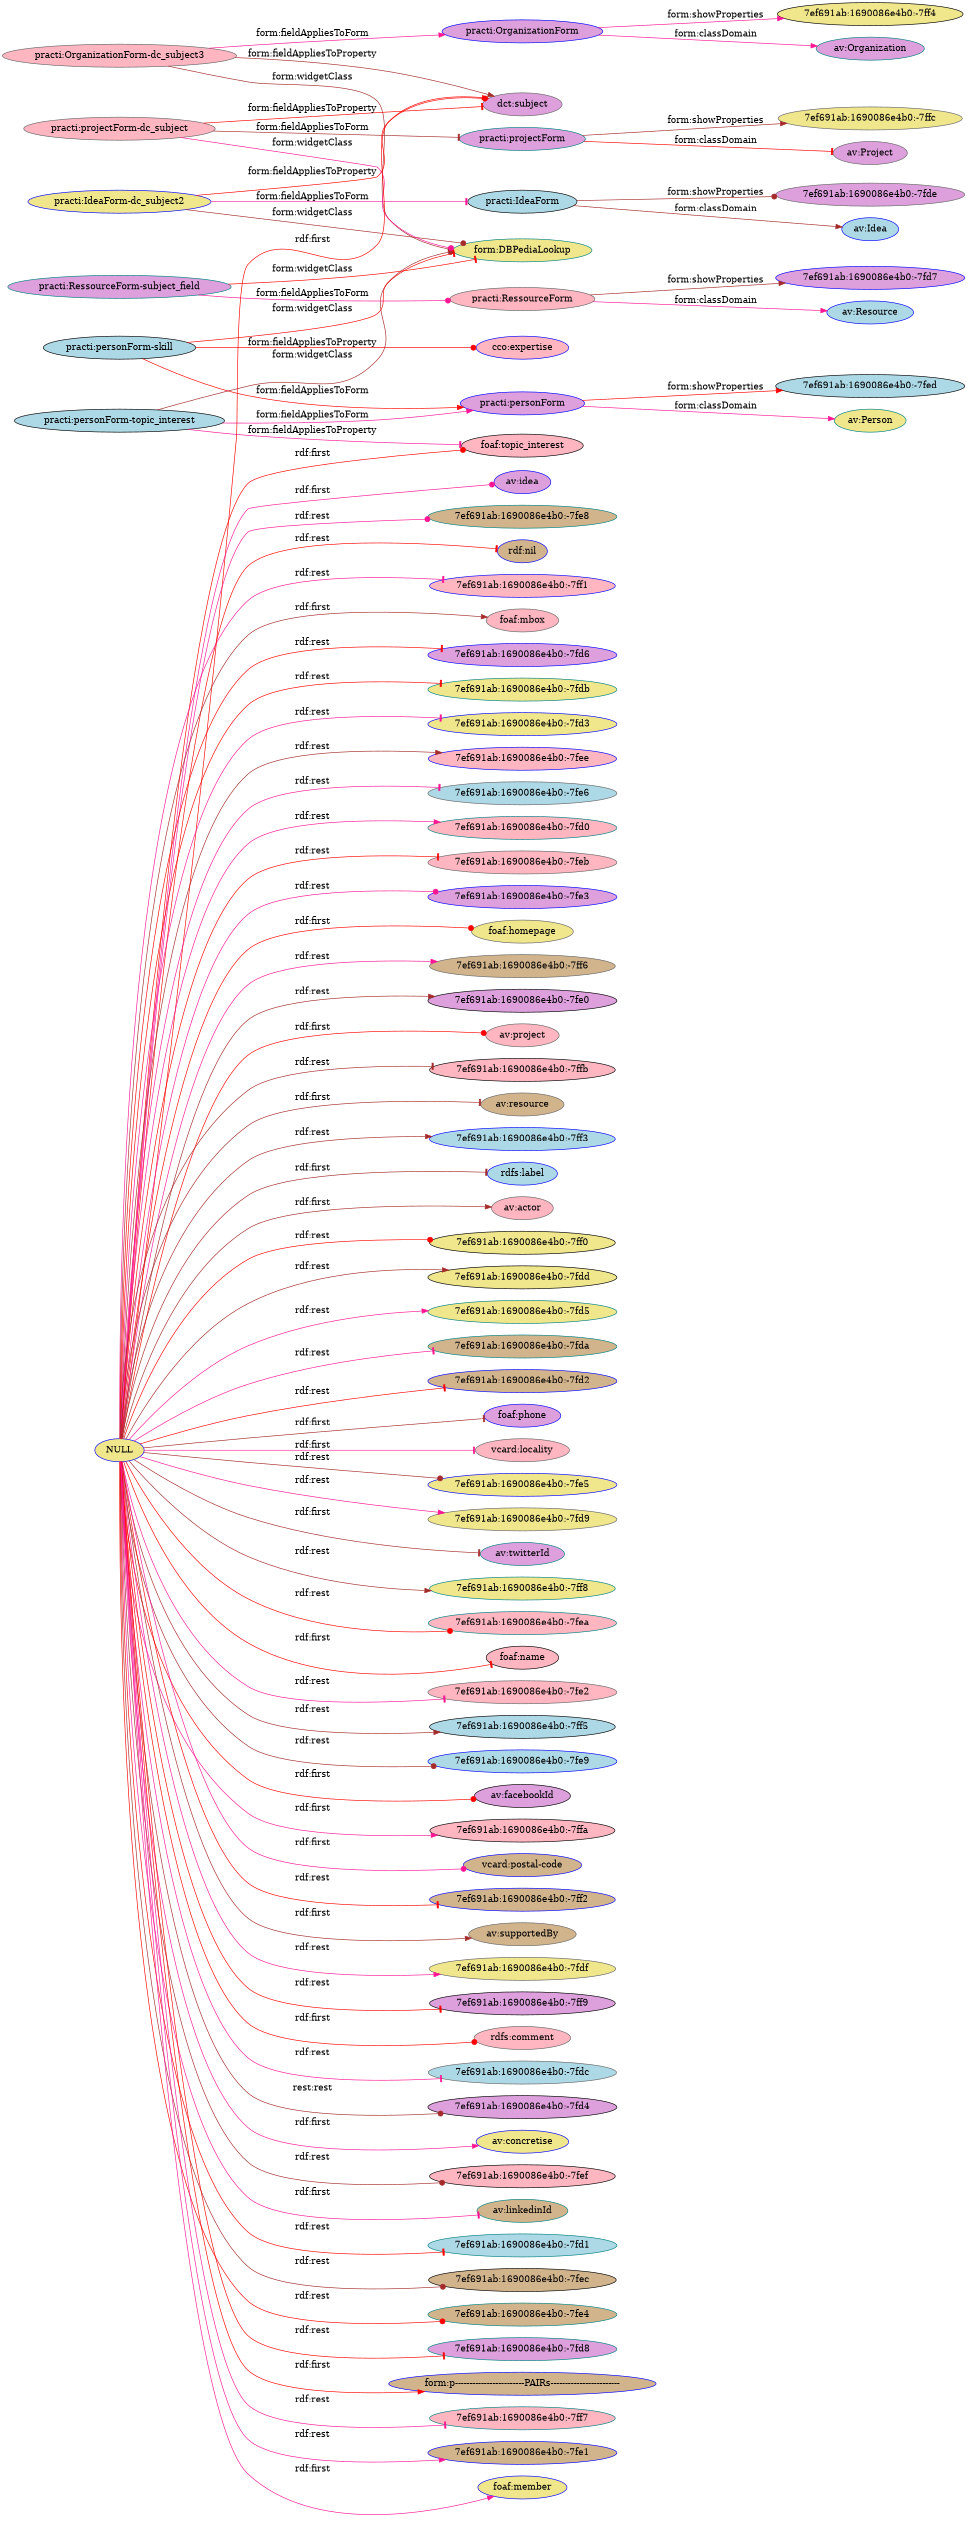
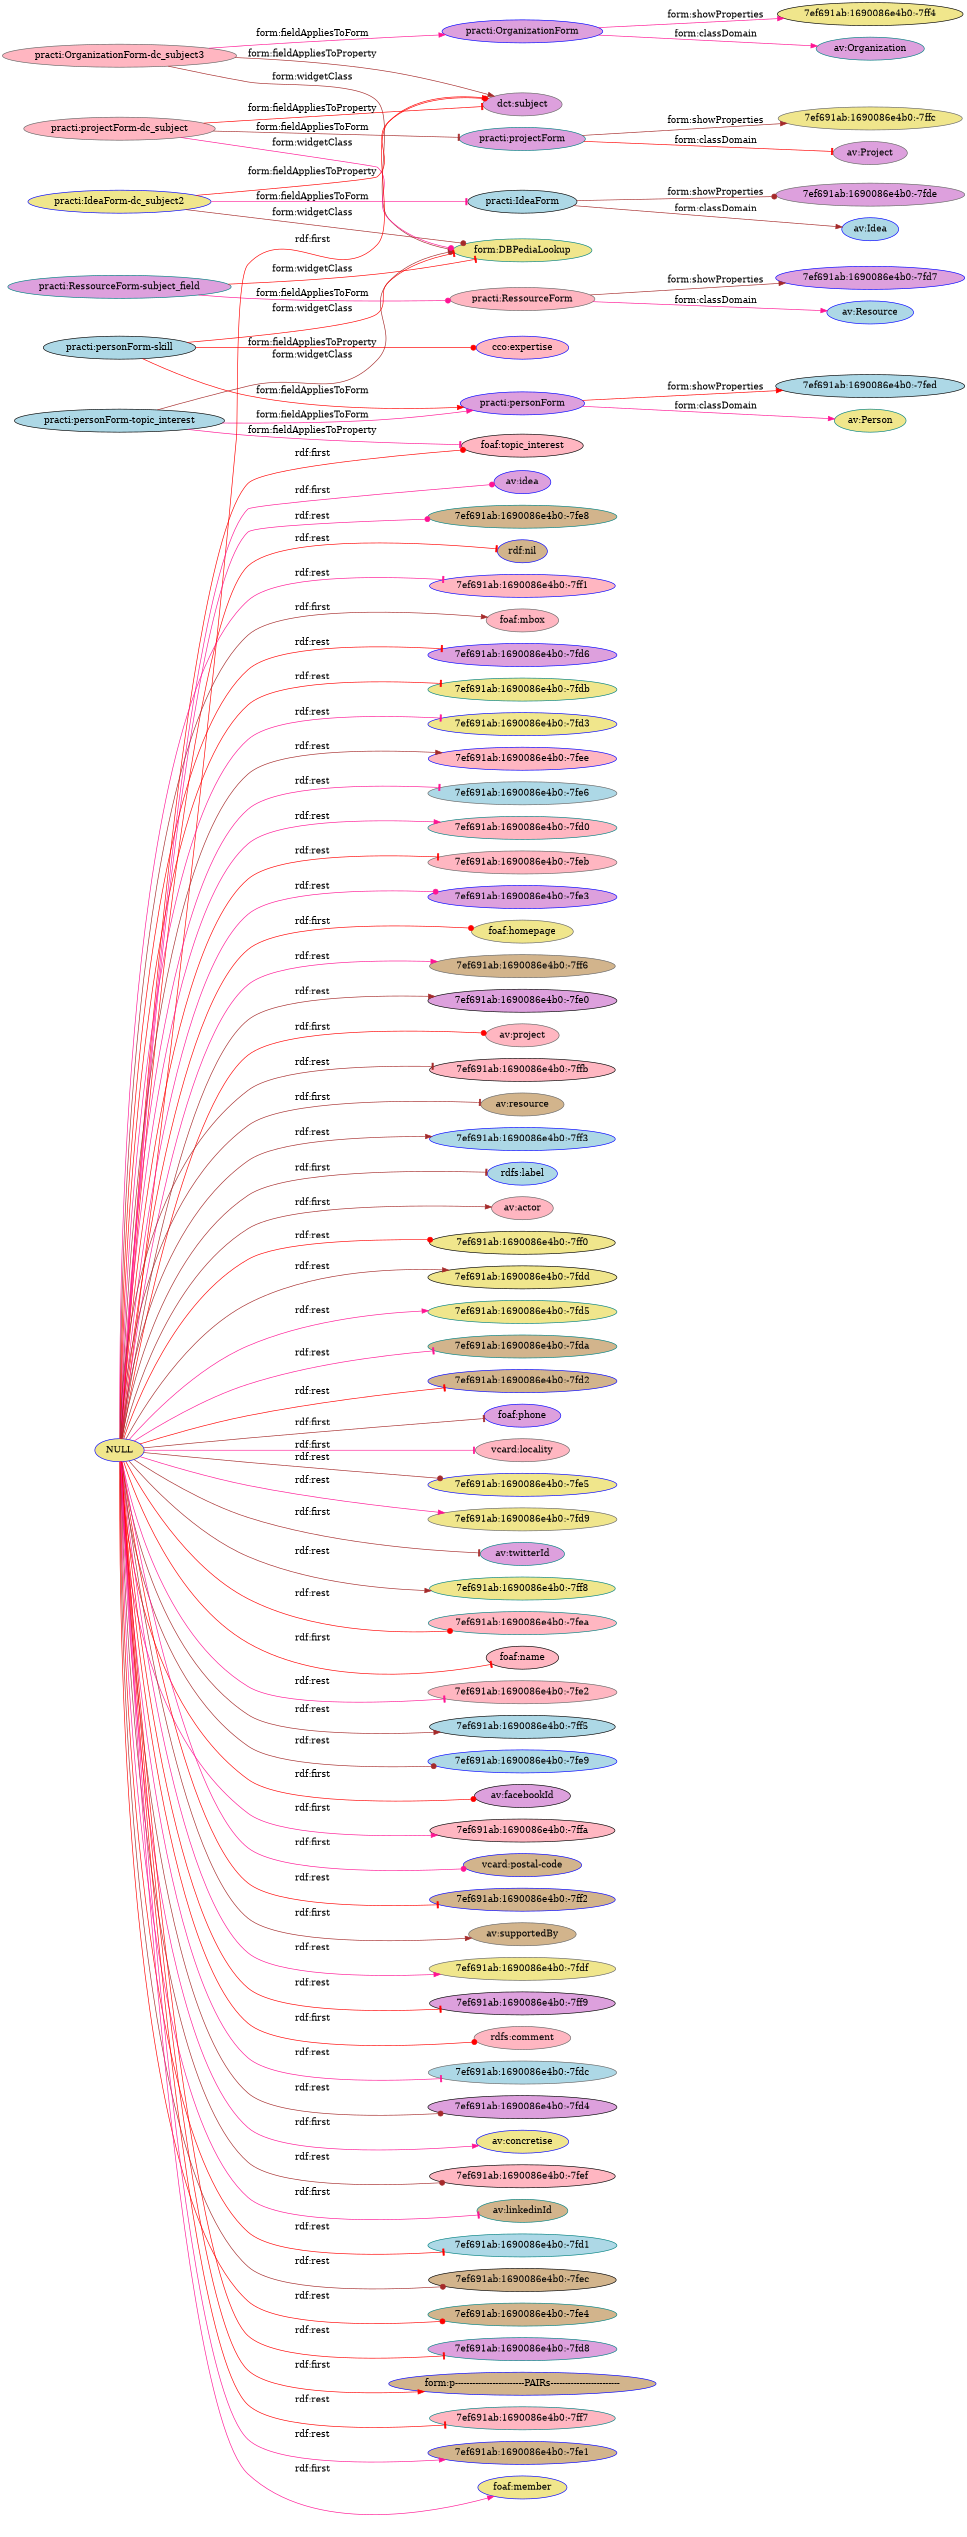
edge "NULL" -> "7ef691ab:1690086e4b0:-7fd4": label "rest:rest" -> "rdf:rest"
edge "NULL" -> "7ef691ab:1690086e4b0:-7ff7": color deeppink -> red
